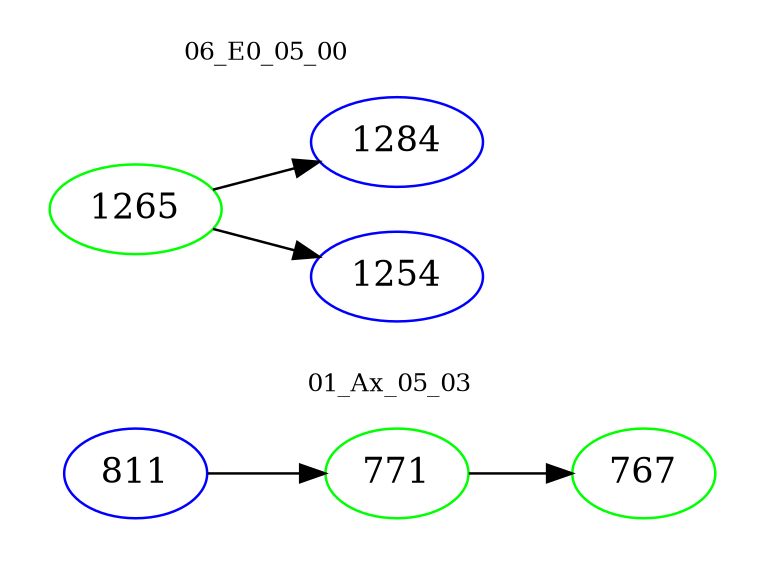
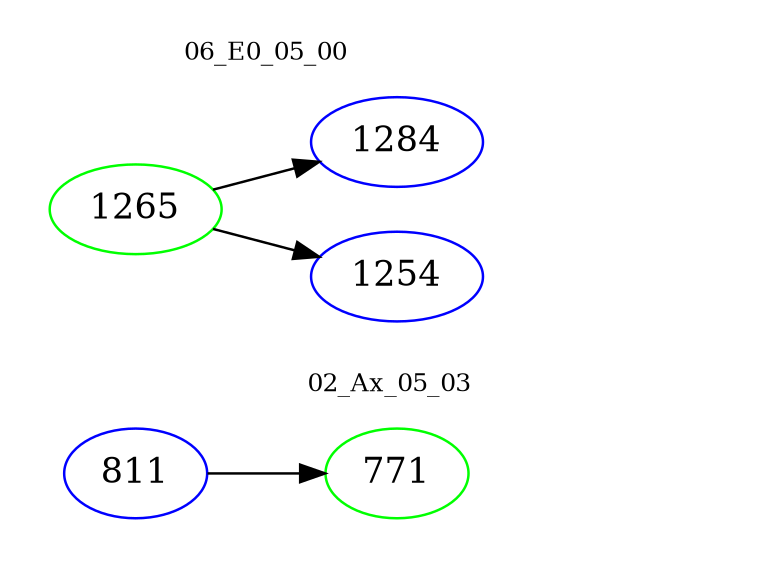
cluster "01_Ax_05_03": label "01_Ax_05_03" -> "02_Ax_05_03"
node "767": removed
